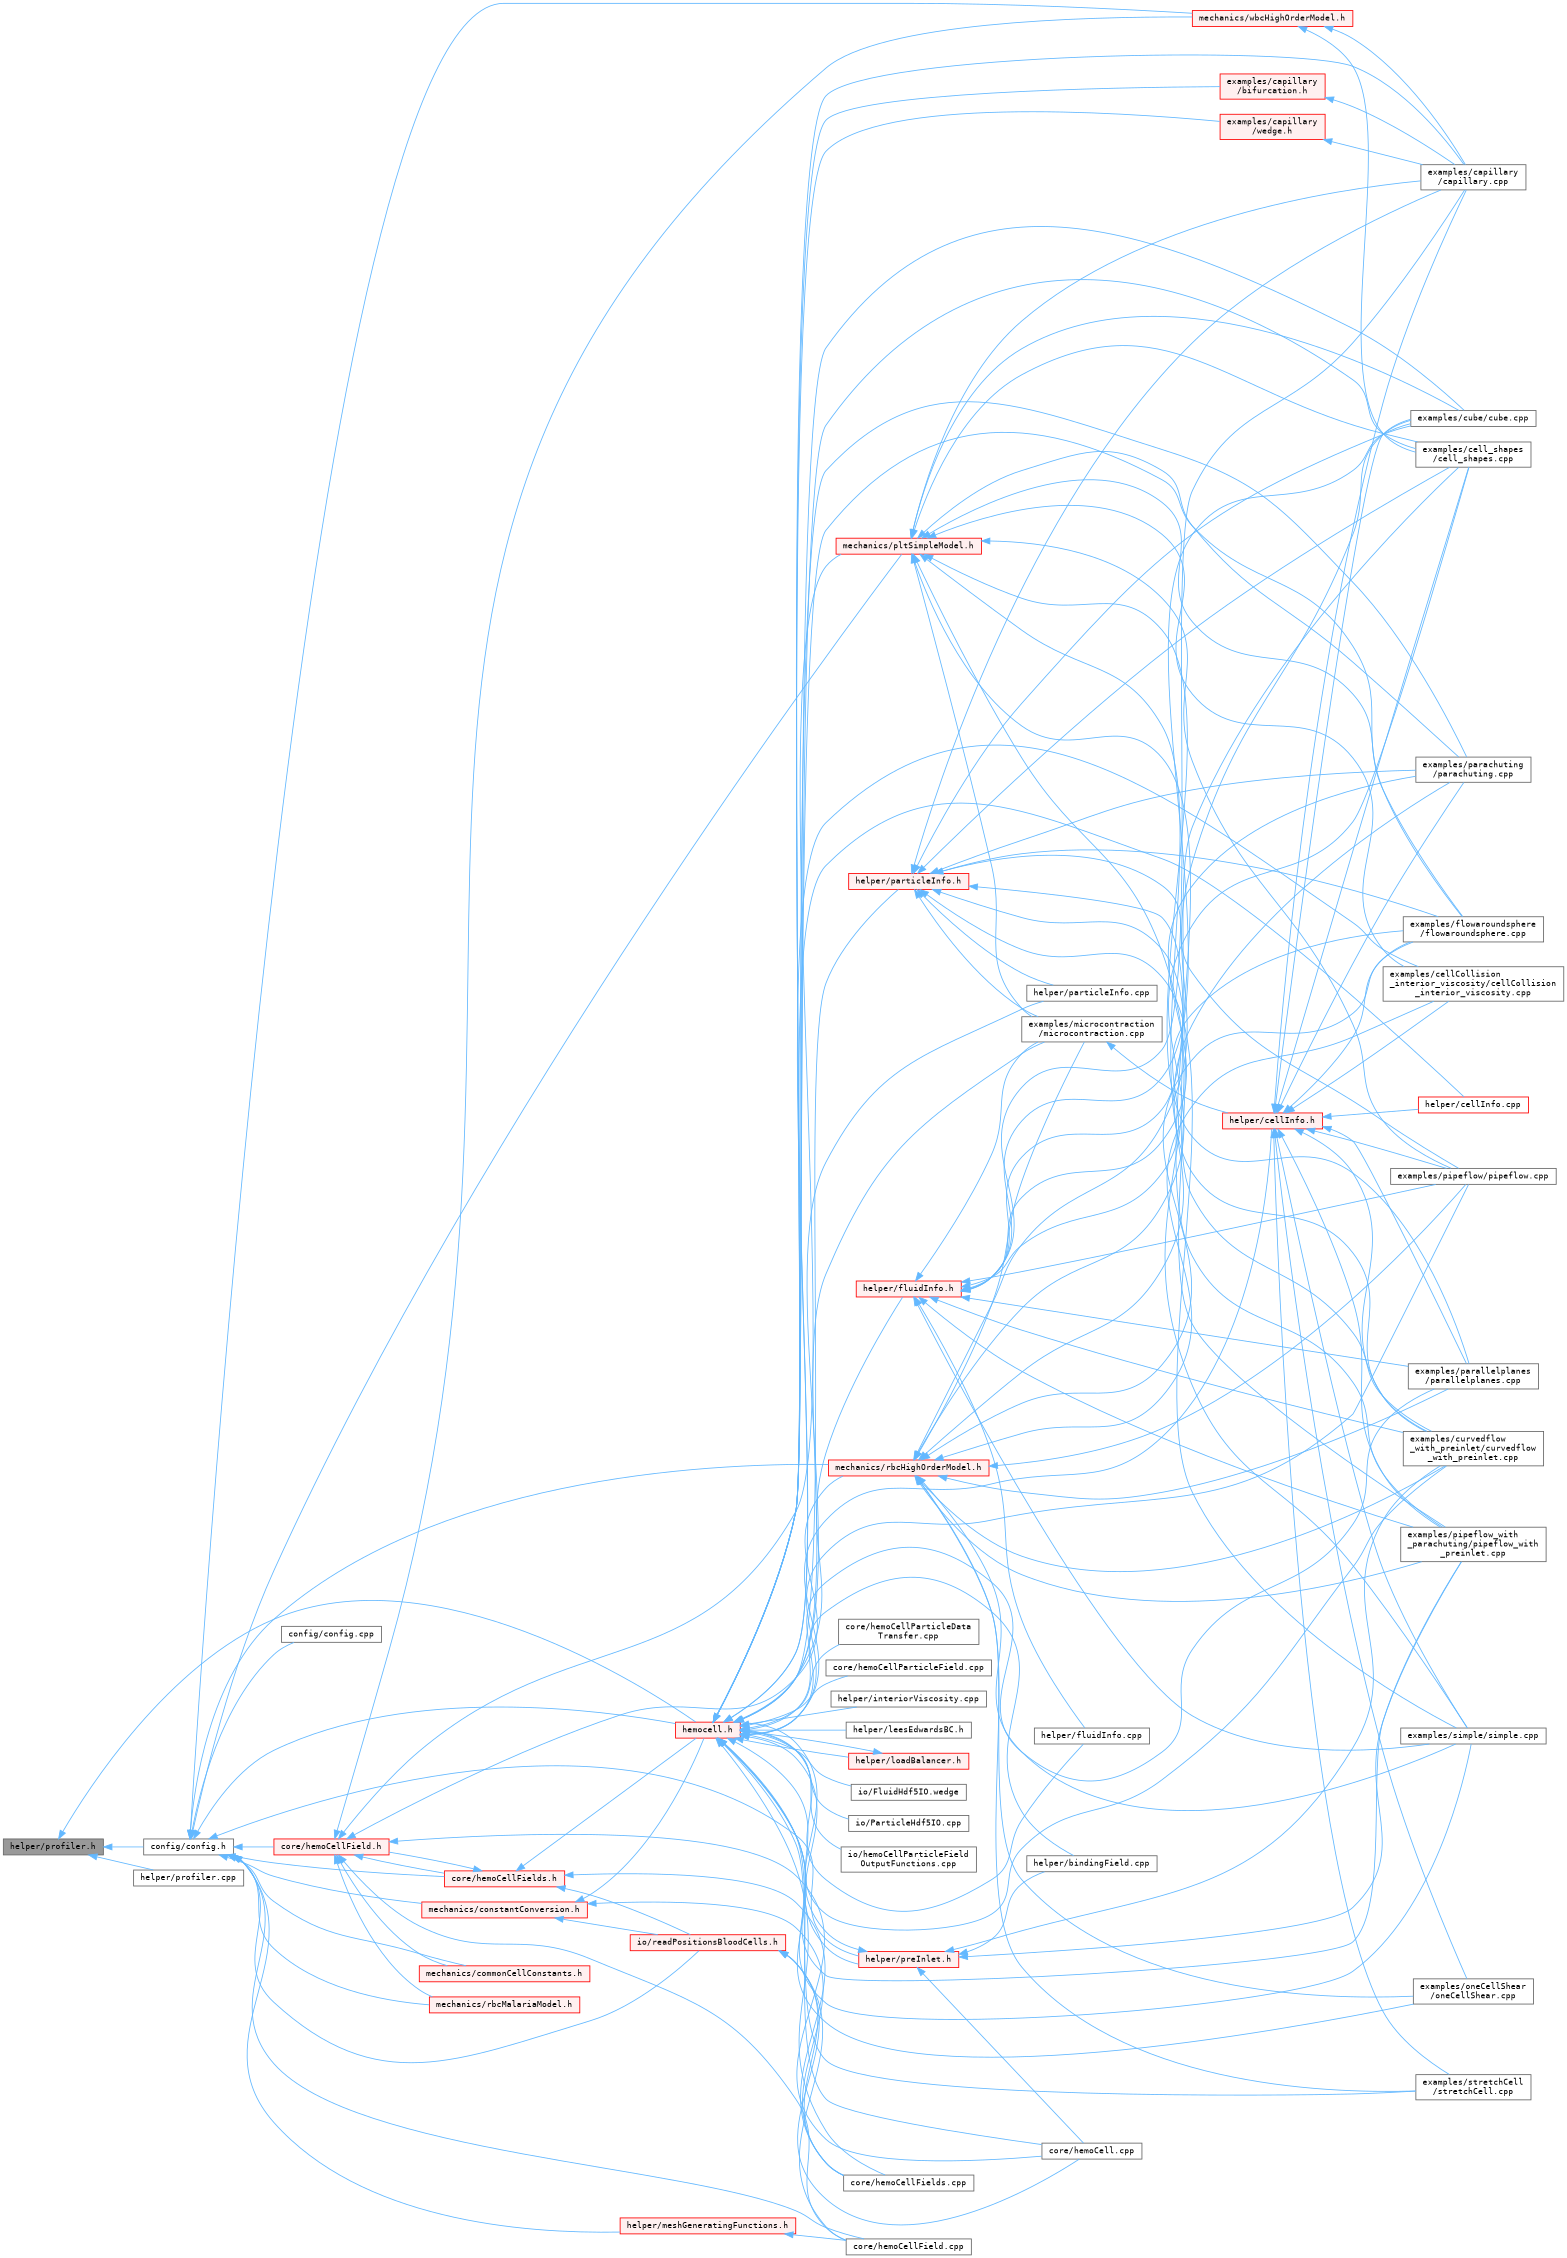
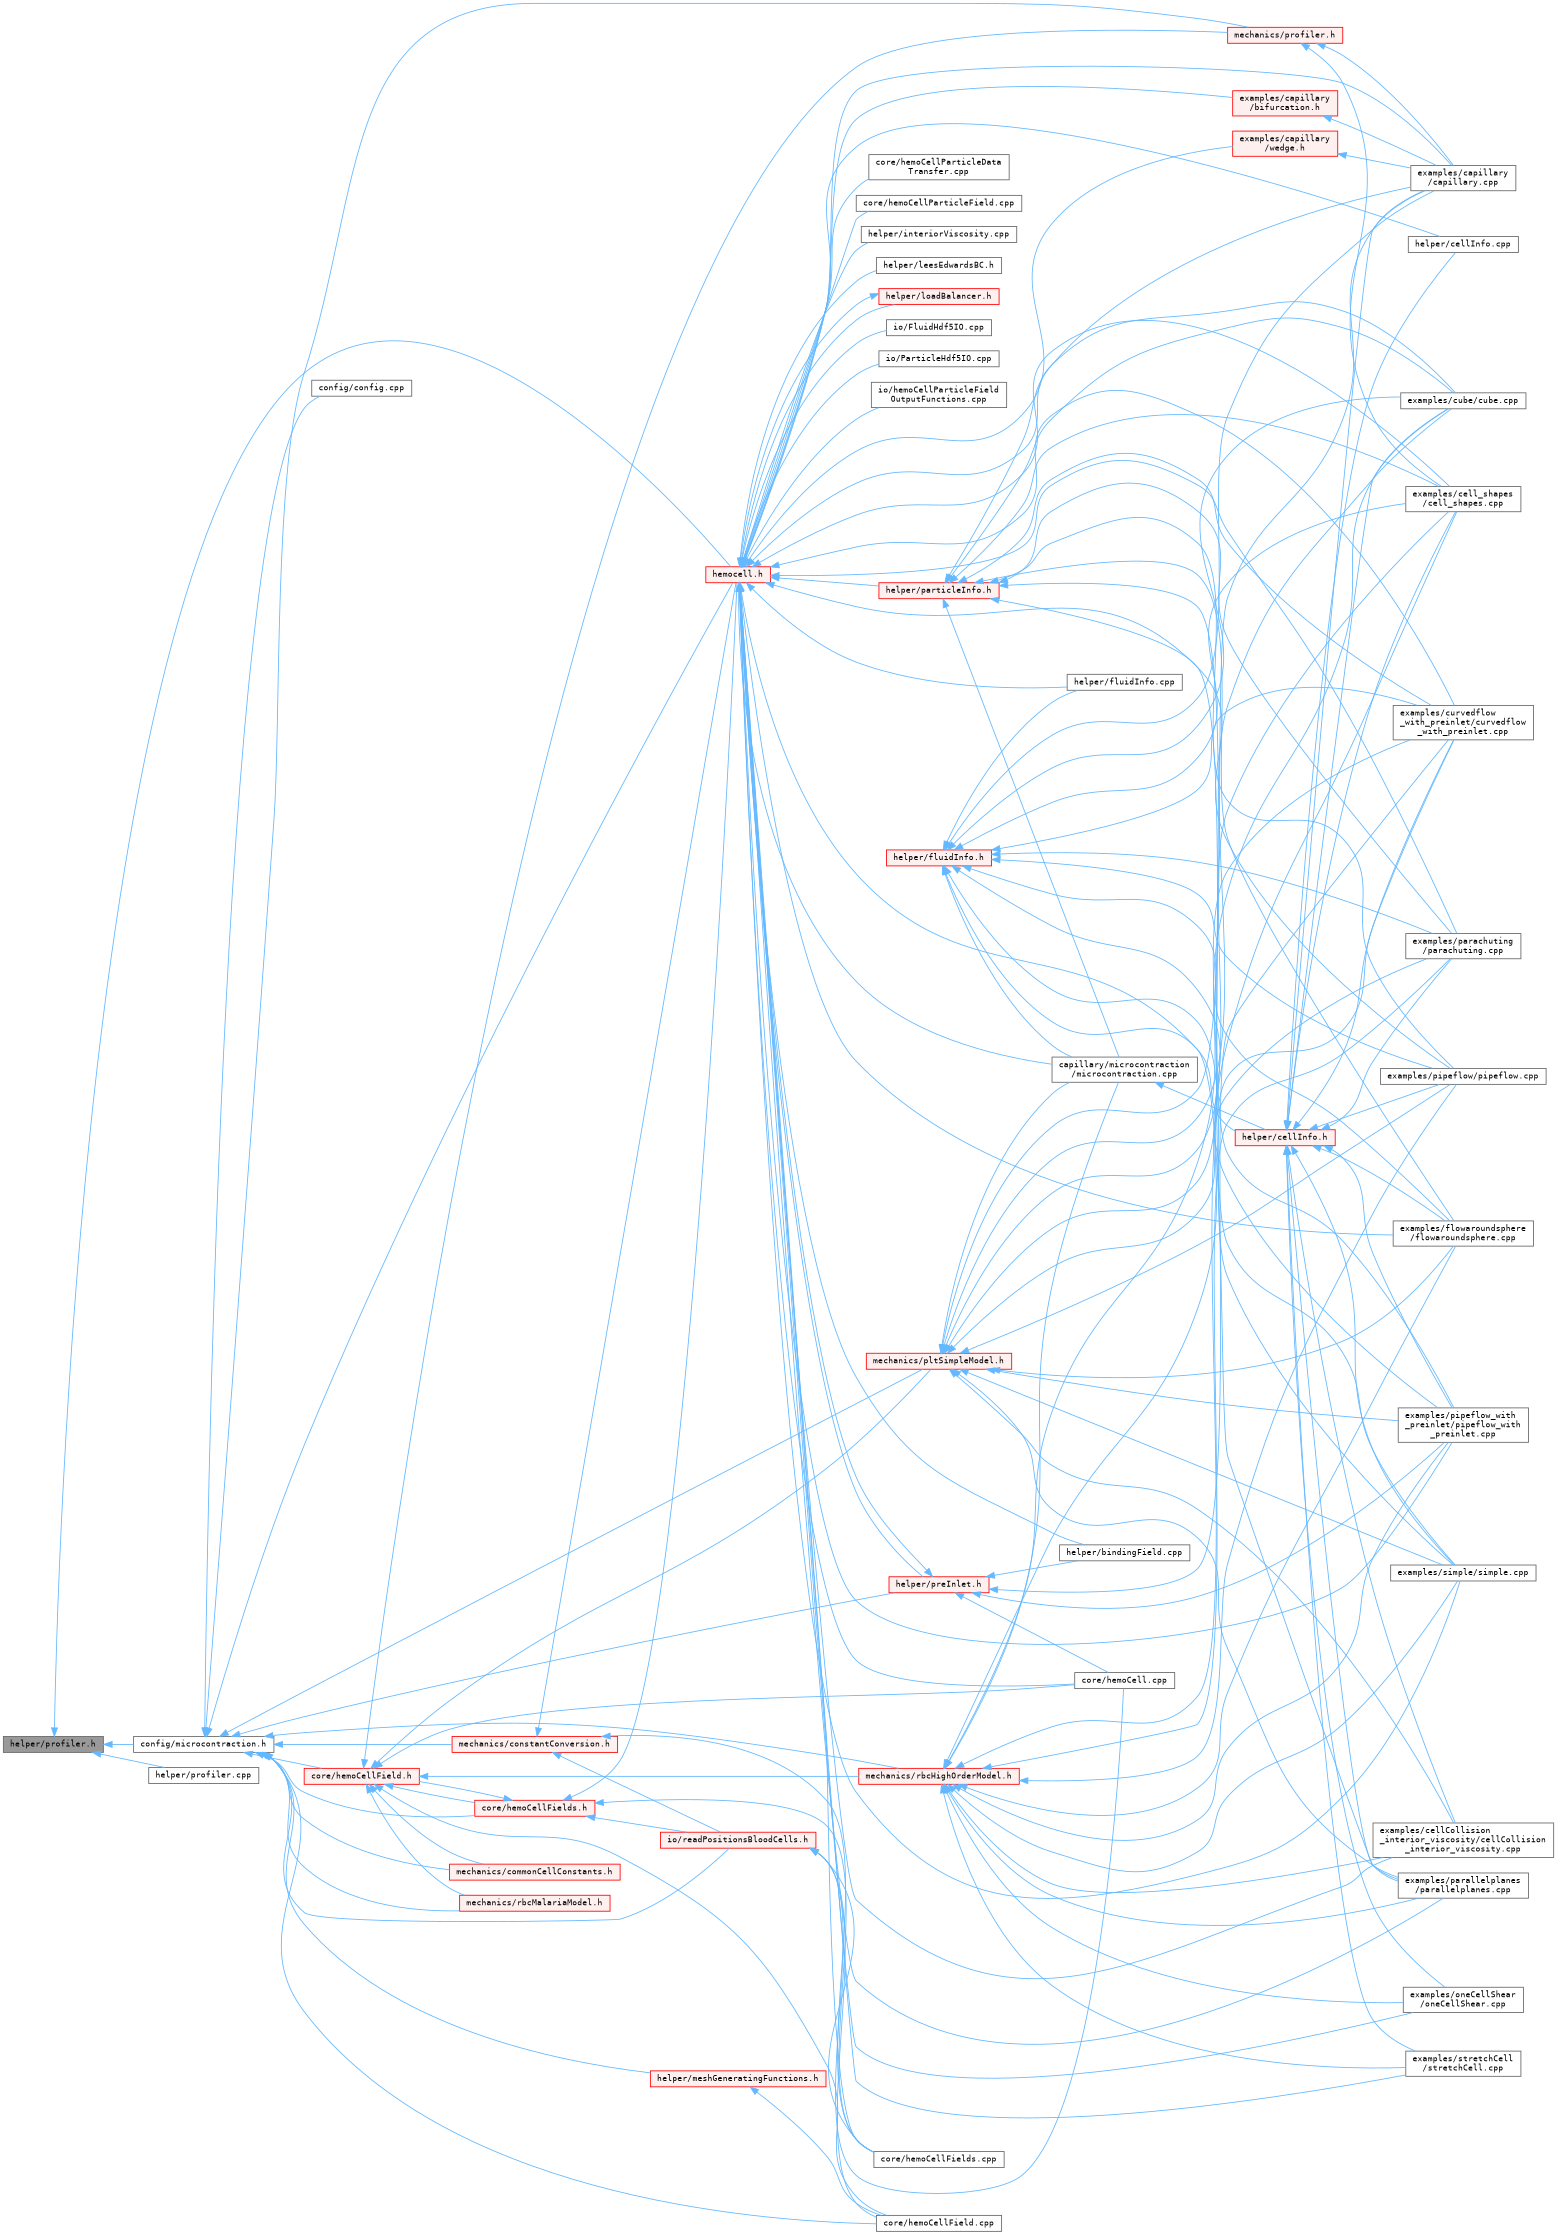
node "mechanics/wbcHighOrderModel.h": label "mechanics/wbcHighOrderModel.h" -> "mechanics/profiler.h"
node "helper/particleInfo.cpp": removed
node "examples/microcontraction /microcontraction.cpp": label "examples/microcontraction /microcontraction.cpp" -> "capillary/microcontraction /microcontraction.cpp"
node "helper/cellInfo.cpp": color red -> grey40
edge "helper/fluidInfo.h" -> "hemocell.h": removed
node "examples/pipeflow_with _parachuting/pipeflow_with _preinlet.cpp": label "examples/pipeflow_with _parachuting/pipeflow_with _preinlet.cpp" -> "examples/pipeflow_with _preinlet/pipeflow_with _preinlet.cpp"
node "io/FluidHdf5IO.wedge": label "io/FluidHdf5IO.wedge" -> "io/FluidHdf5IO.cpp"
node "config/config.h": label "config/config.h" -> "config/microcontraction.h"
